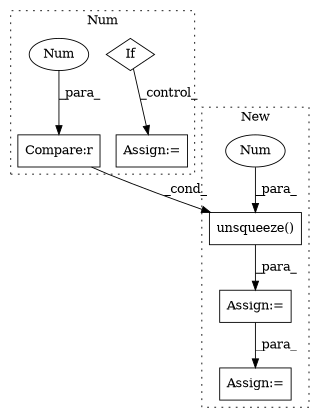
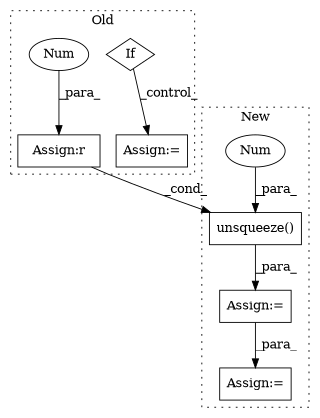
cluster "Num": label "Num" -> "Old"
node "Compare:r": label "Compare:r" -> "Assign:r"
